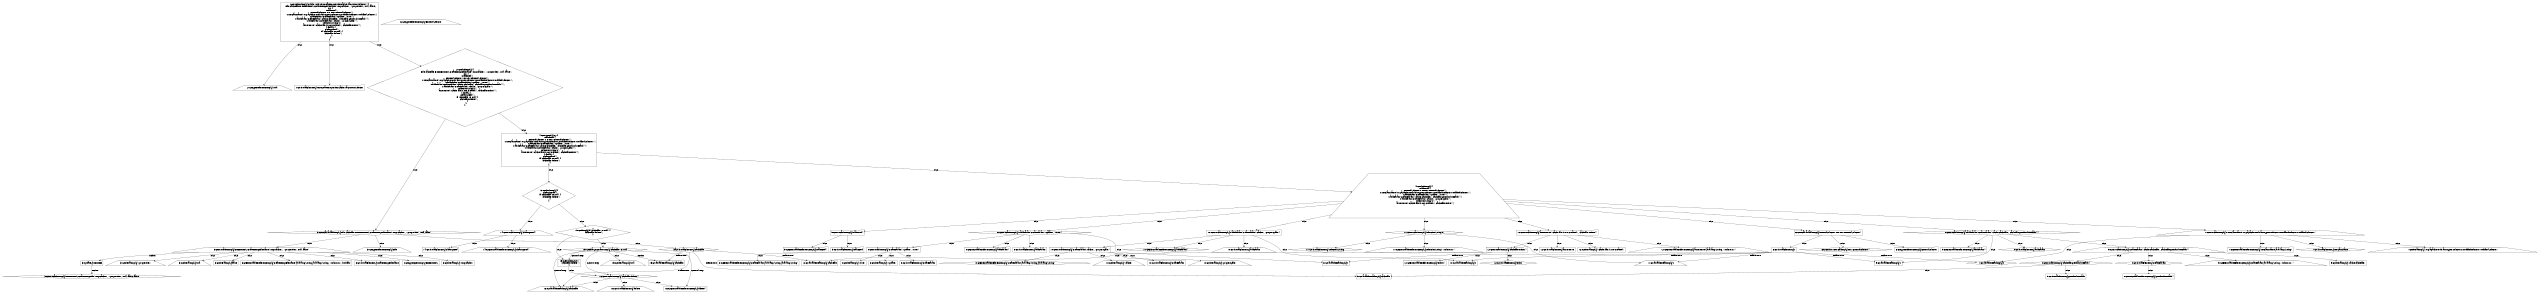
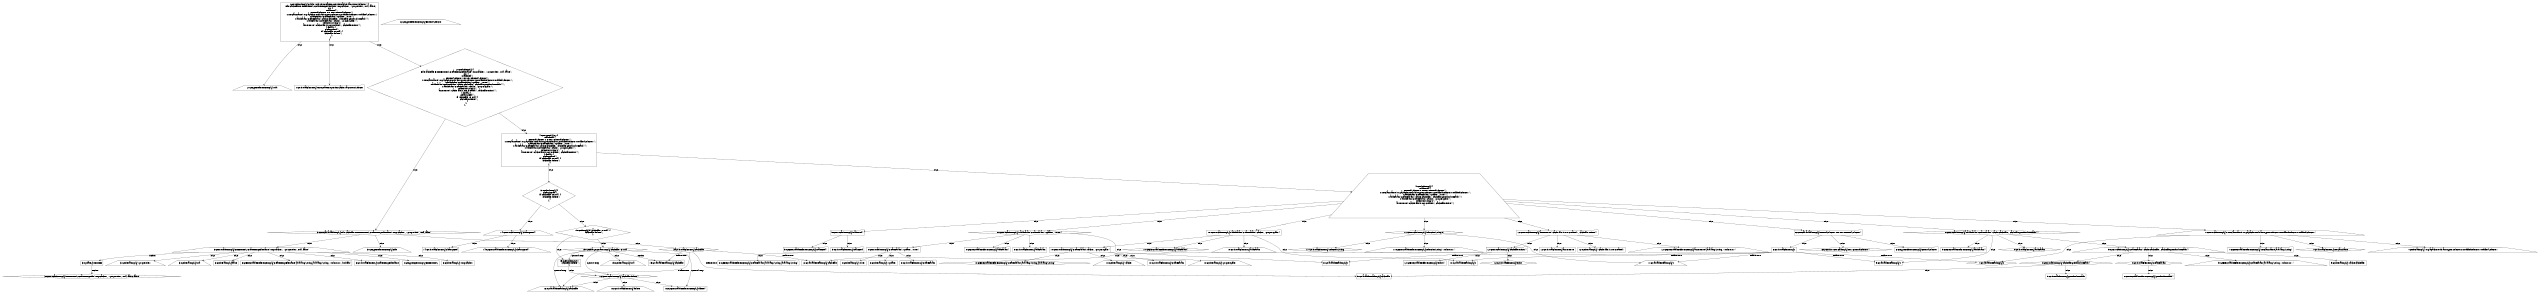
edge "14:CtInvocationImpl@cleanupBed()" -> "14:CtVirtualElement@cleanupBed": arrowhead tee -> vee
